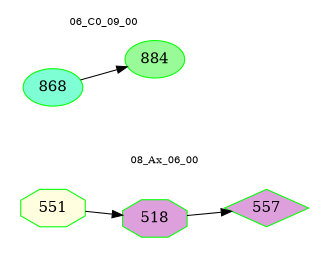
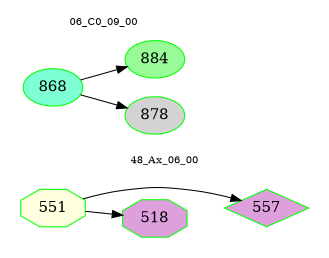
node "878": added
cluster "08_Ax_06_00": label "08_Ax_06_00" -> "48_Ax_06_00"
edge "518" -> "557": now "551" -> "557"
